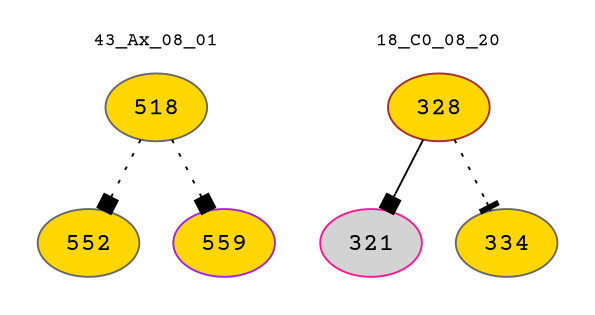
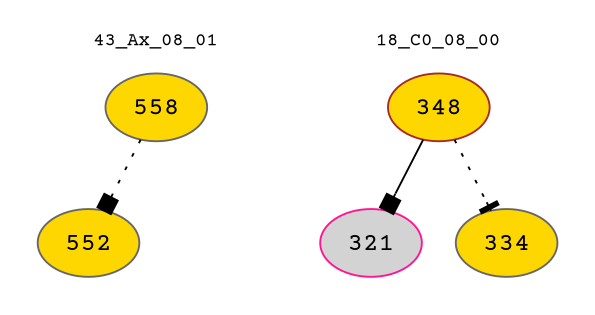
cluster "18_C0_08_20": label "18_C0_08_20" -> "18_C0_08_00"
node "518": label "518" -> "558"
node "328": label "328" -> "348"
node "559": removed
